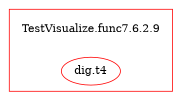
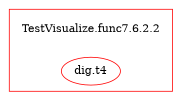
node "TestVisualize.func7.6.2.9": label "TestVisualize.func7.6.2.9" -> "TestVisualize.func7.6.2.2"
